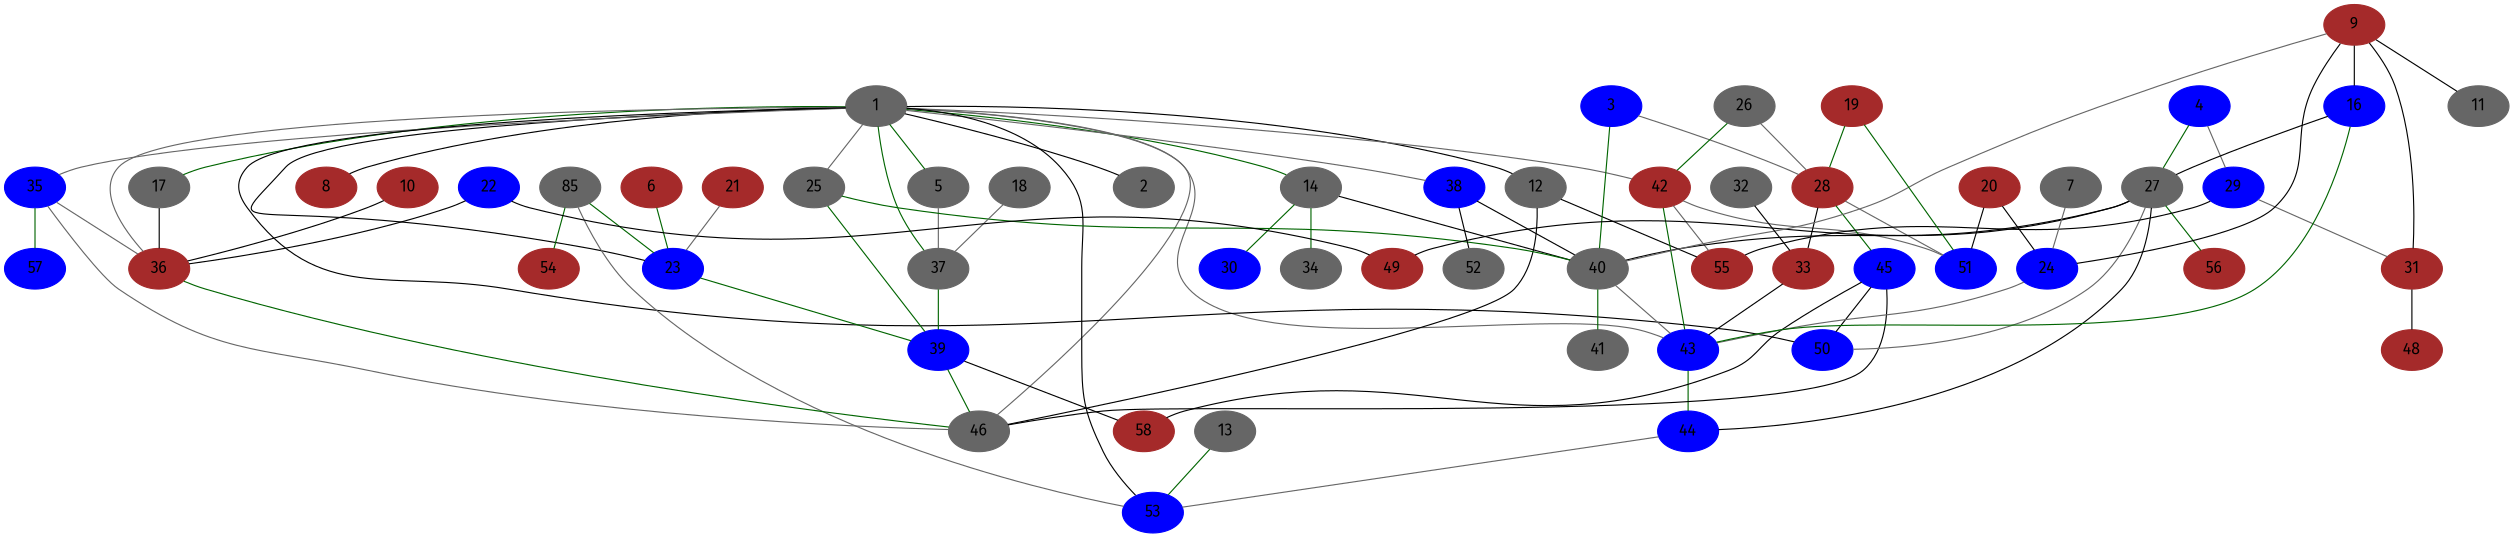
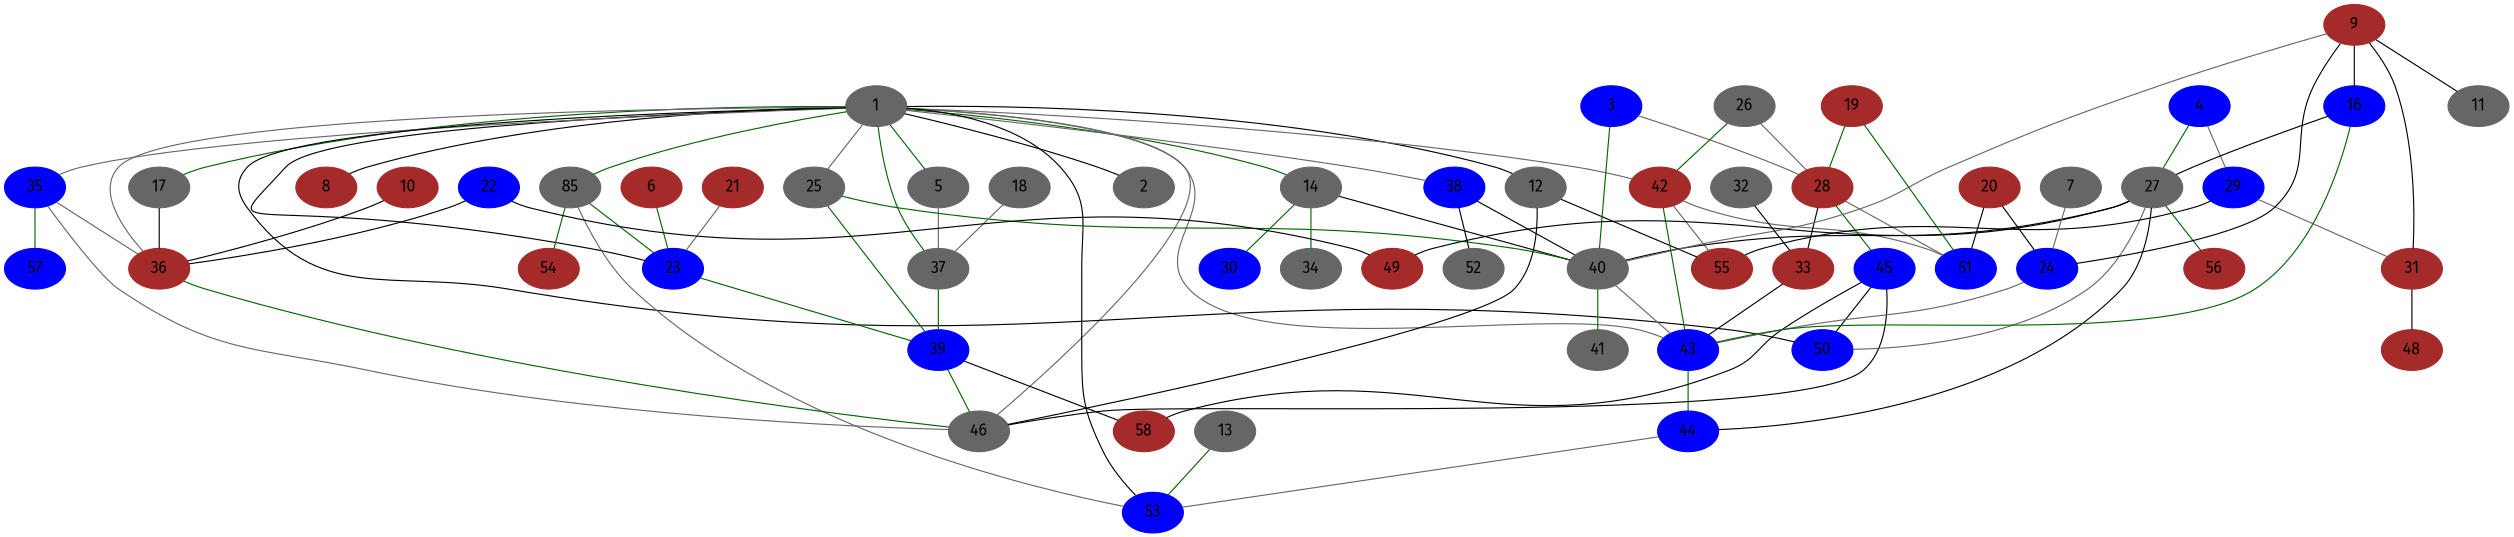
edge "1" -- "85": added
